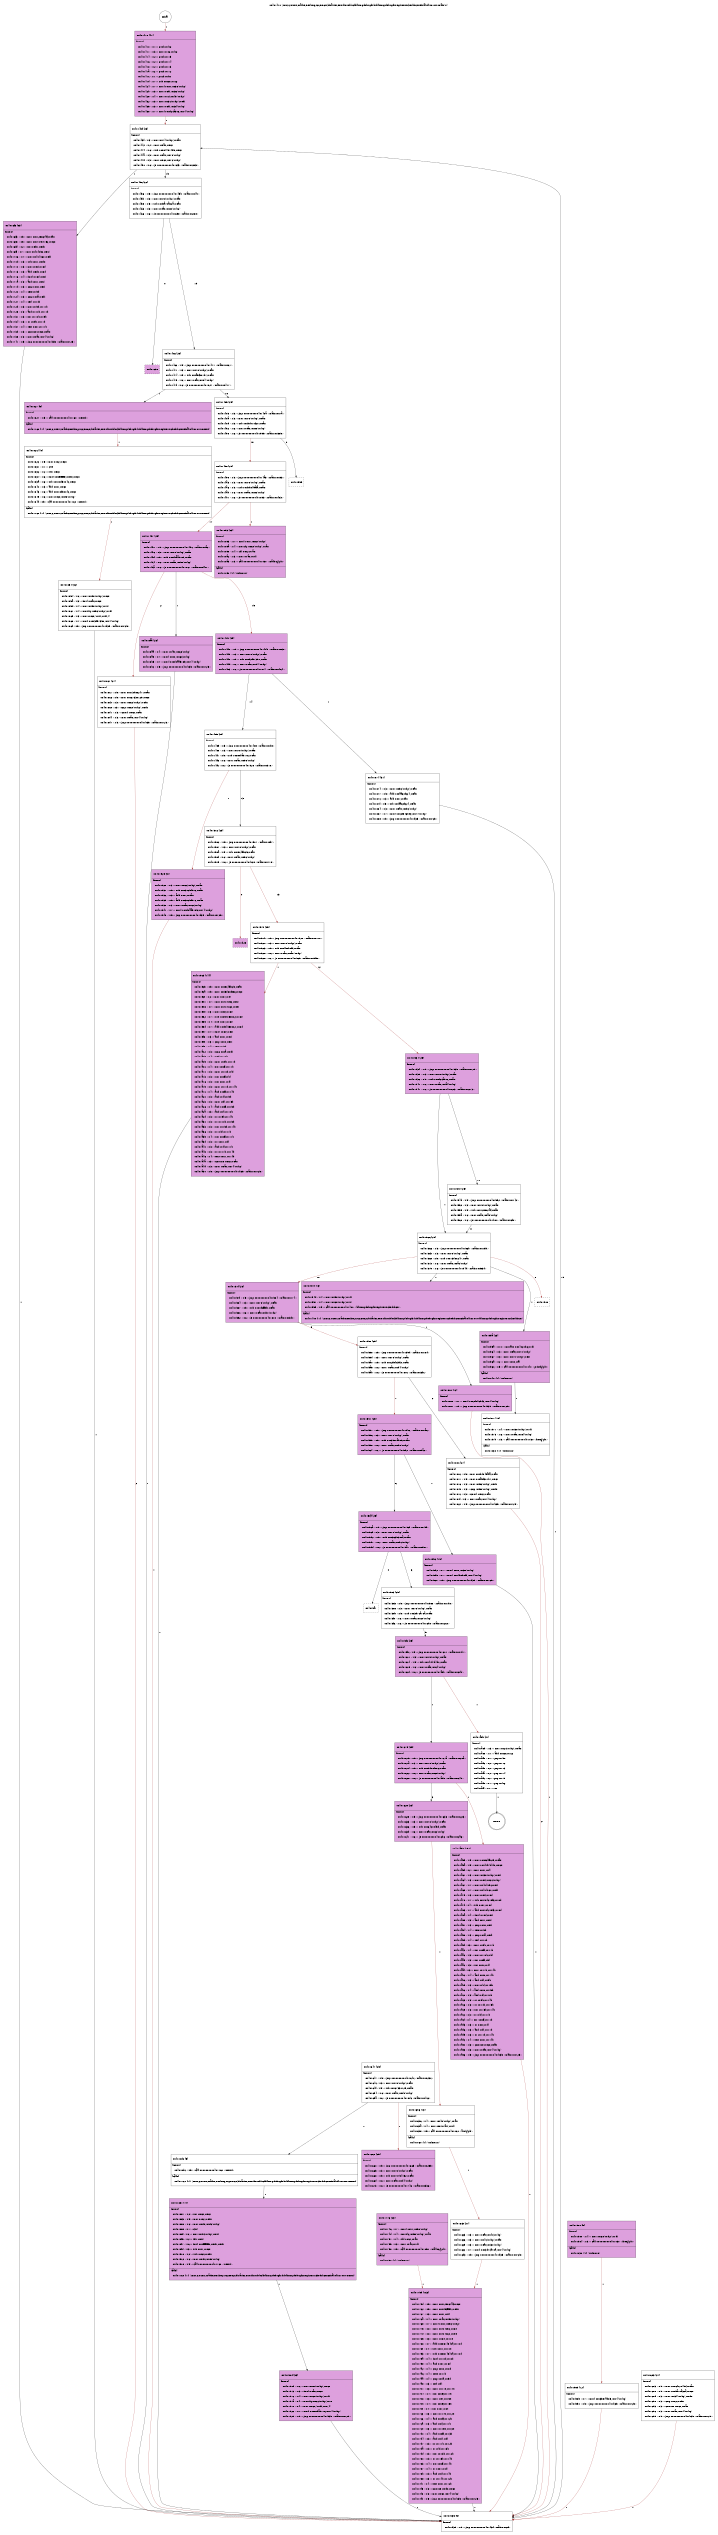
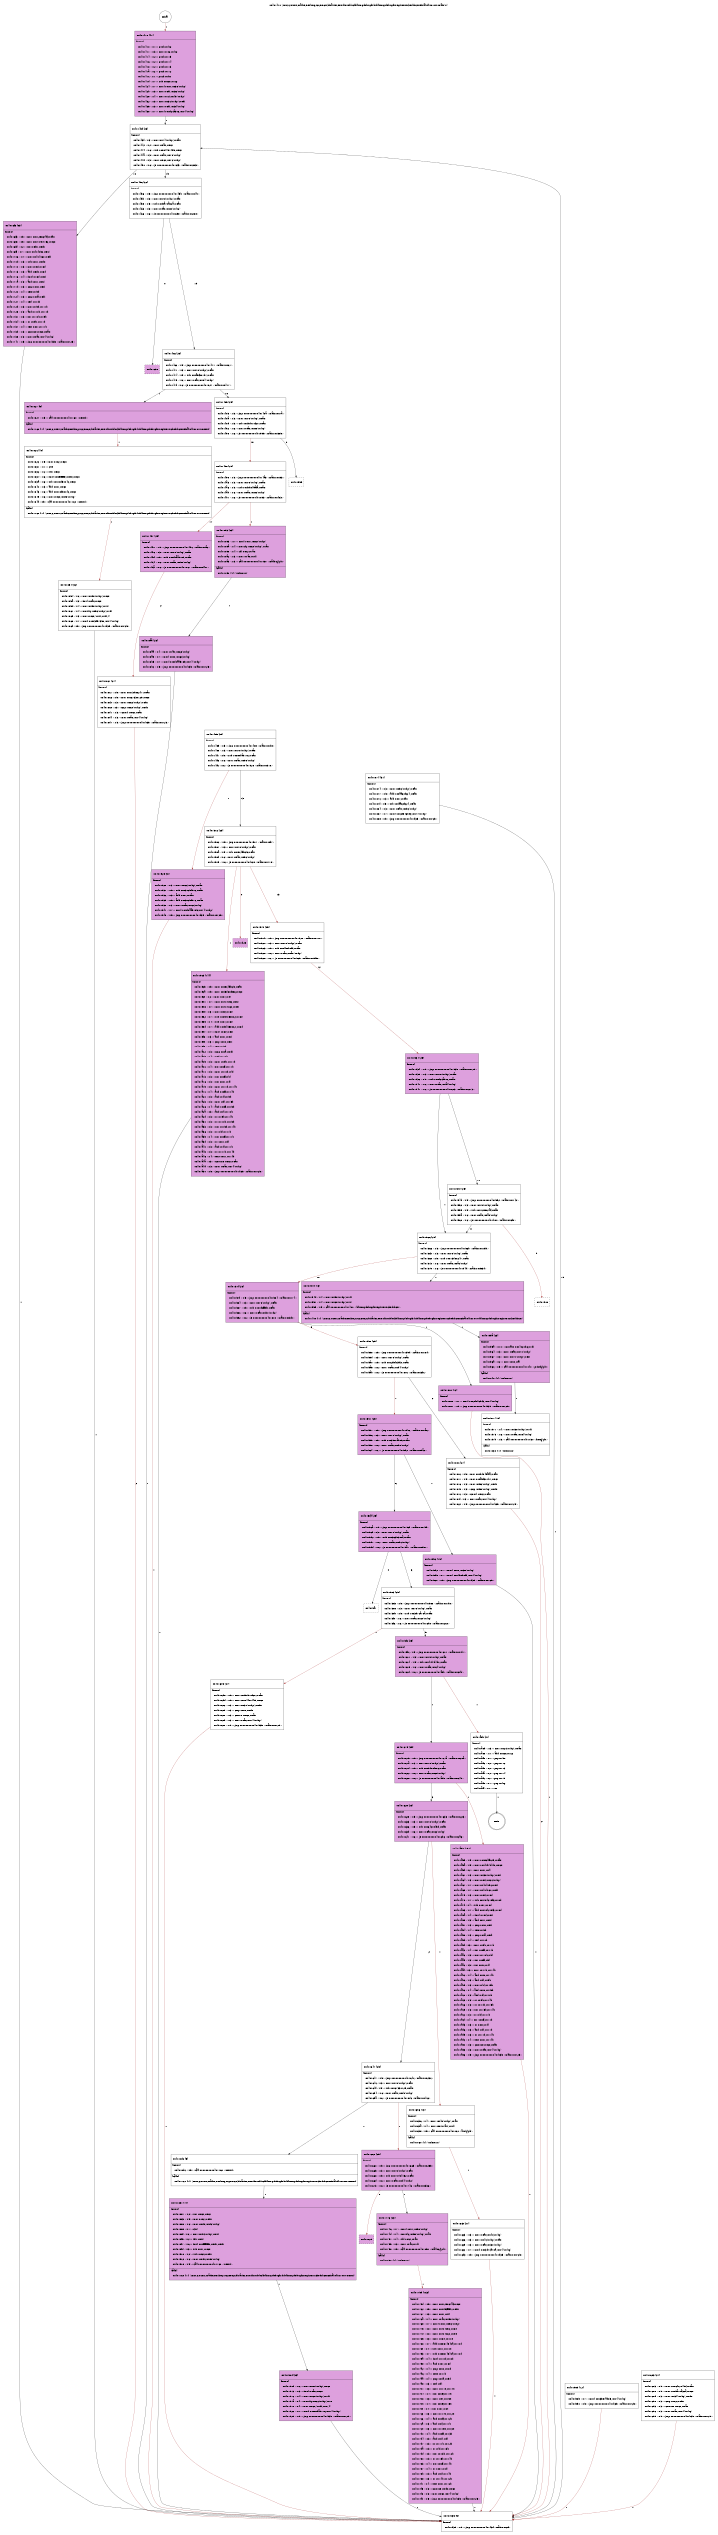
edge "0x401410 [47]" -> "0x40143f [23]": color brown -> black
edge "0x40143f [23]" -> "0x4016f3 [83]": label " 1" -> " 10"
edge "0x4014b7 [25]" -> "0x4018aa [23]": now "0x401893 [23]" -> "0x4018aa [23]"
node "0x4014d0 [25]": removed
edge "0x40151b [25]" -> "0x4019c5 [144]": now "0x401502 [25]" -> "0x4019c5 [144]"
edge "0x401566 [25]" -> "0x401b00": now "0x40154d [25]" -> "0x401b00"
edge "0x401566 [25]" -> "0x40195a [23]": now "0x40194d [13]" -> "0x40195a [23]"
node "0x4016d8 [27]": added
node "Users": label "Users" -> "Exit"
edge "0x40162e [25]" -> "0x401647 [25]": added, label "2"
edge "0x401660 [25]" -> "0x401746 [23]": added, label "1"
node "0x401679": added
node "0x401980 [9]": removed
edge "0x4016c3 [21]" -> "0x40175d [163]": now "0x4016c3 [21]" -> "0x401b35 [5]"
